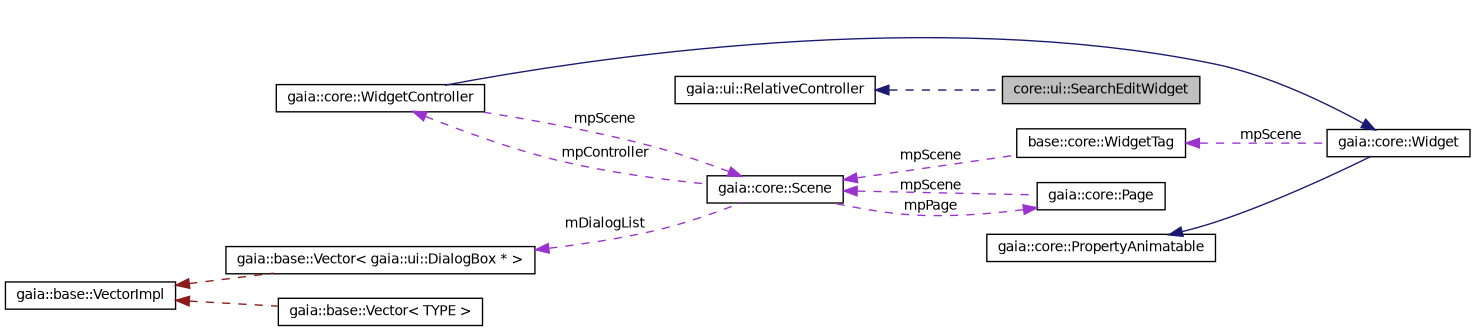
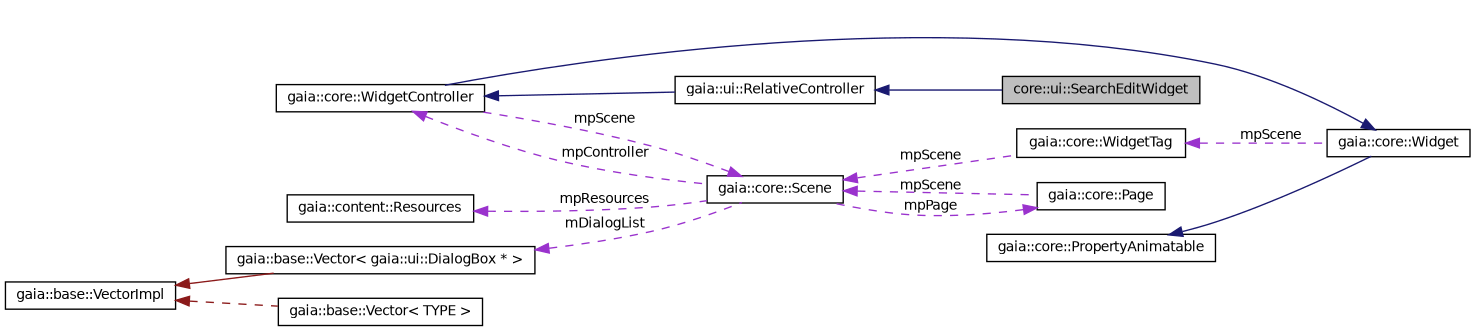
edge "core::ui::SearchEditWidget" -> "gaia::ui::RelativeController": style dashed -> solid
edge "gaia::ui::RelativeController" -> "gaia::core::WidgetController": added
node "base::core::WidgetTag": label "base::core::WidgetTag" -> "gaia::core::WidgetTag"
node "gaia::content::Resources": added
edge "gaia::base::Vector< gaia::ui::DialogBox * >" -> "gaia::base::VectorImpl": style dashed -> solid
